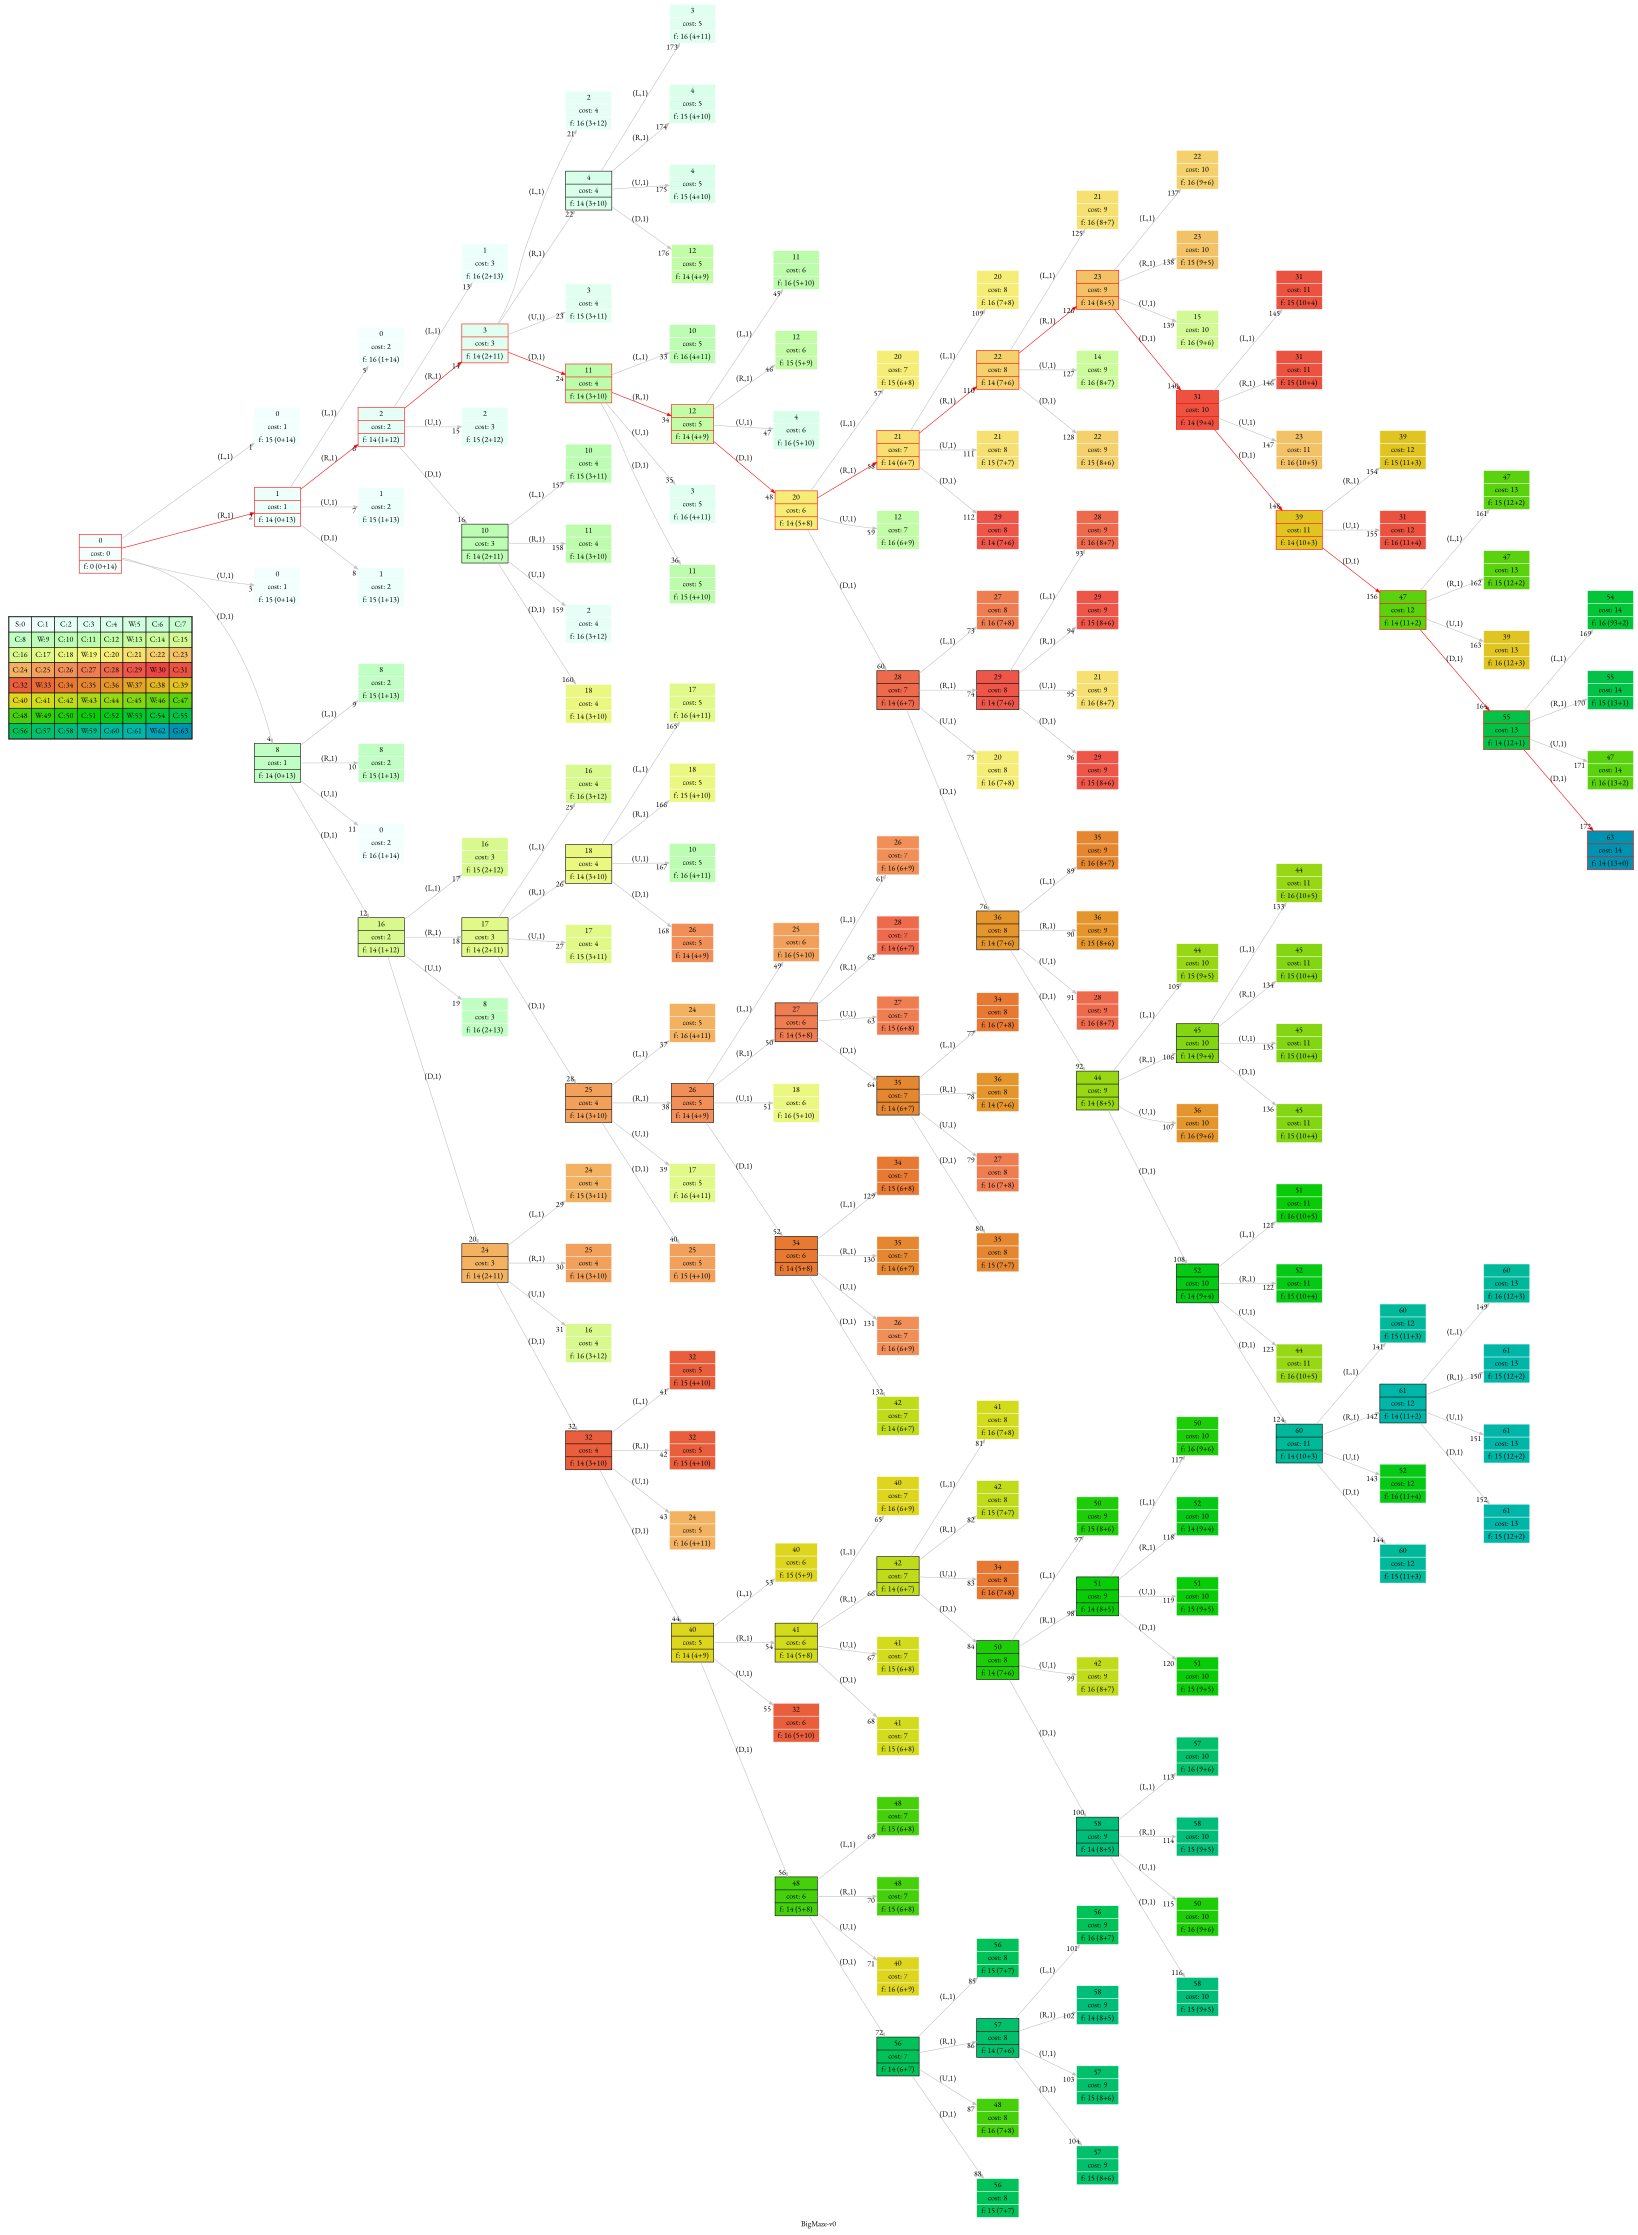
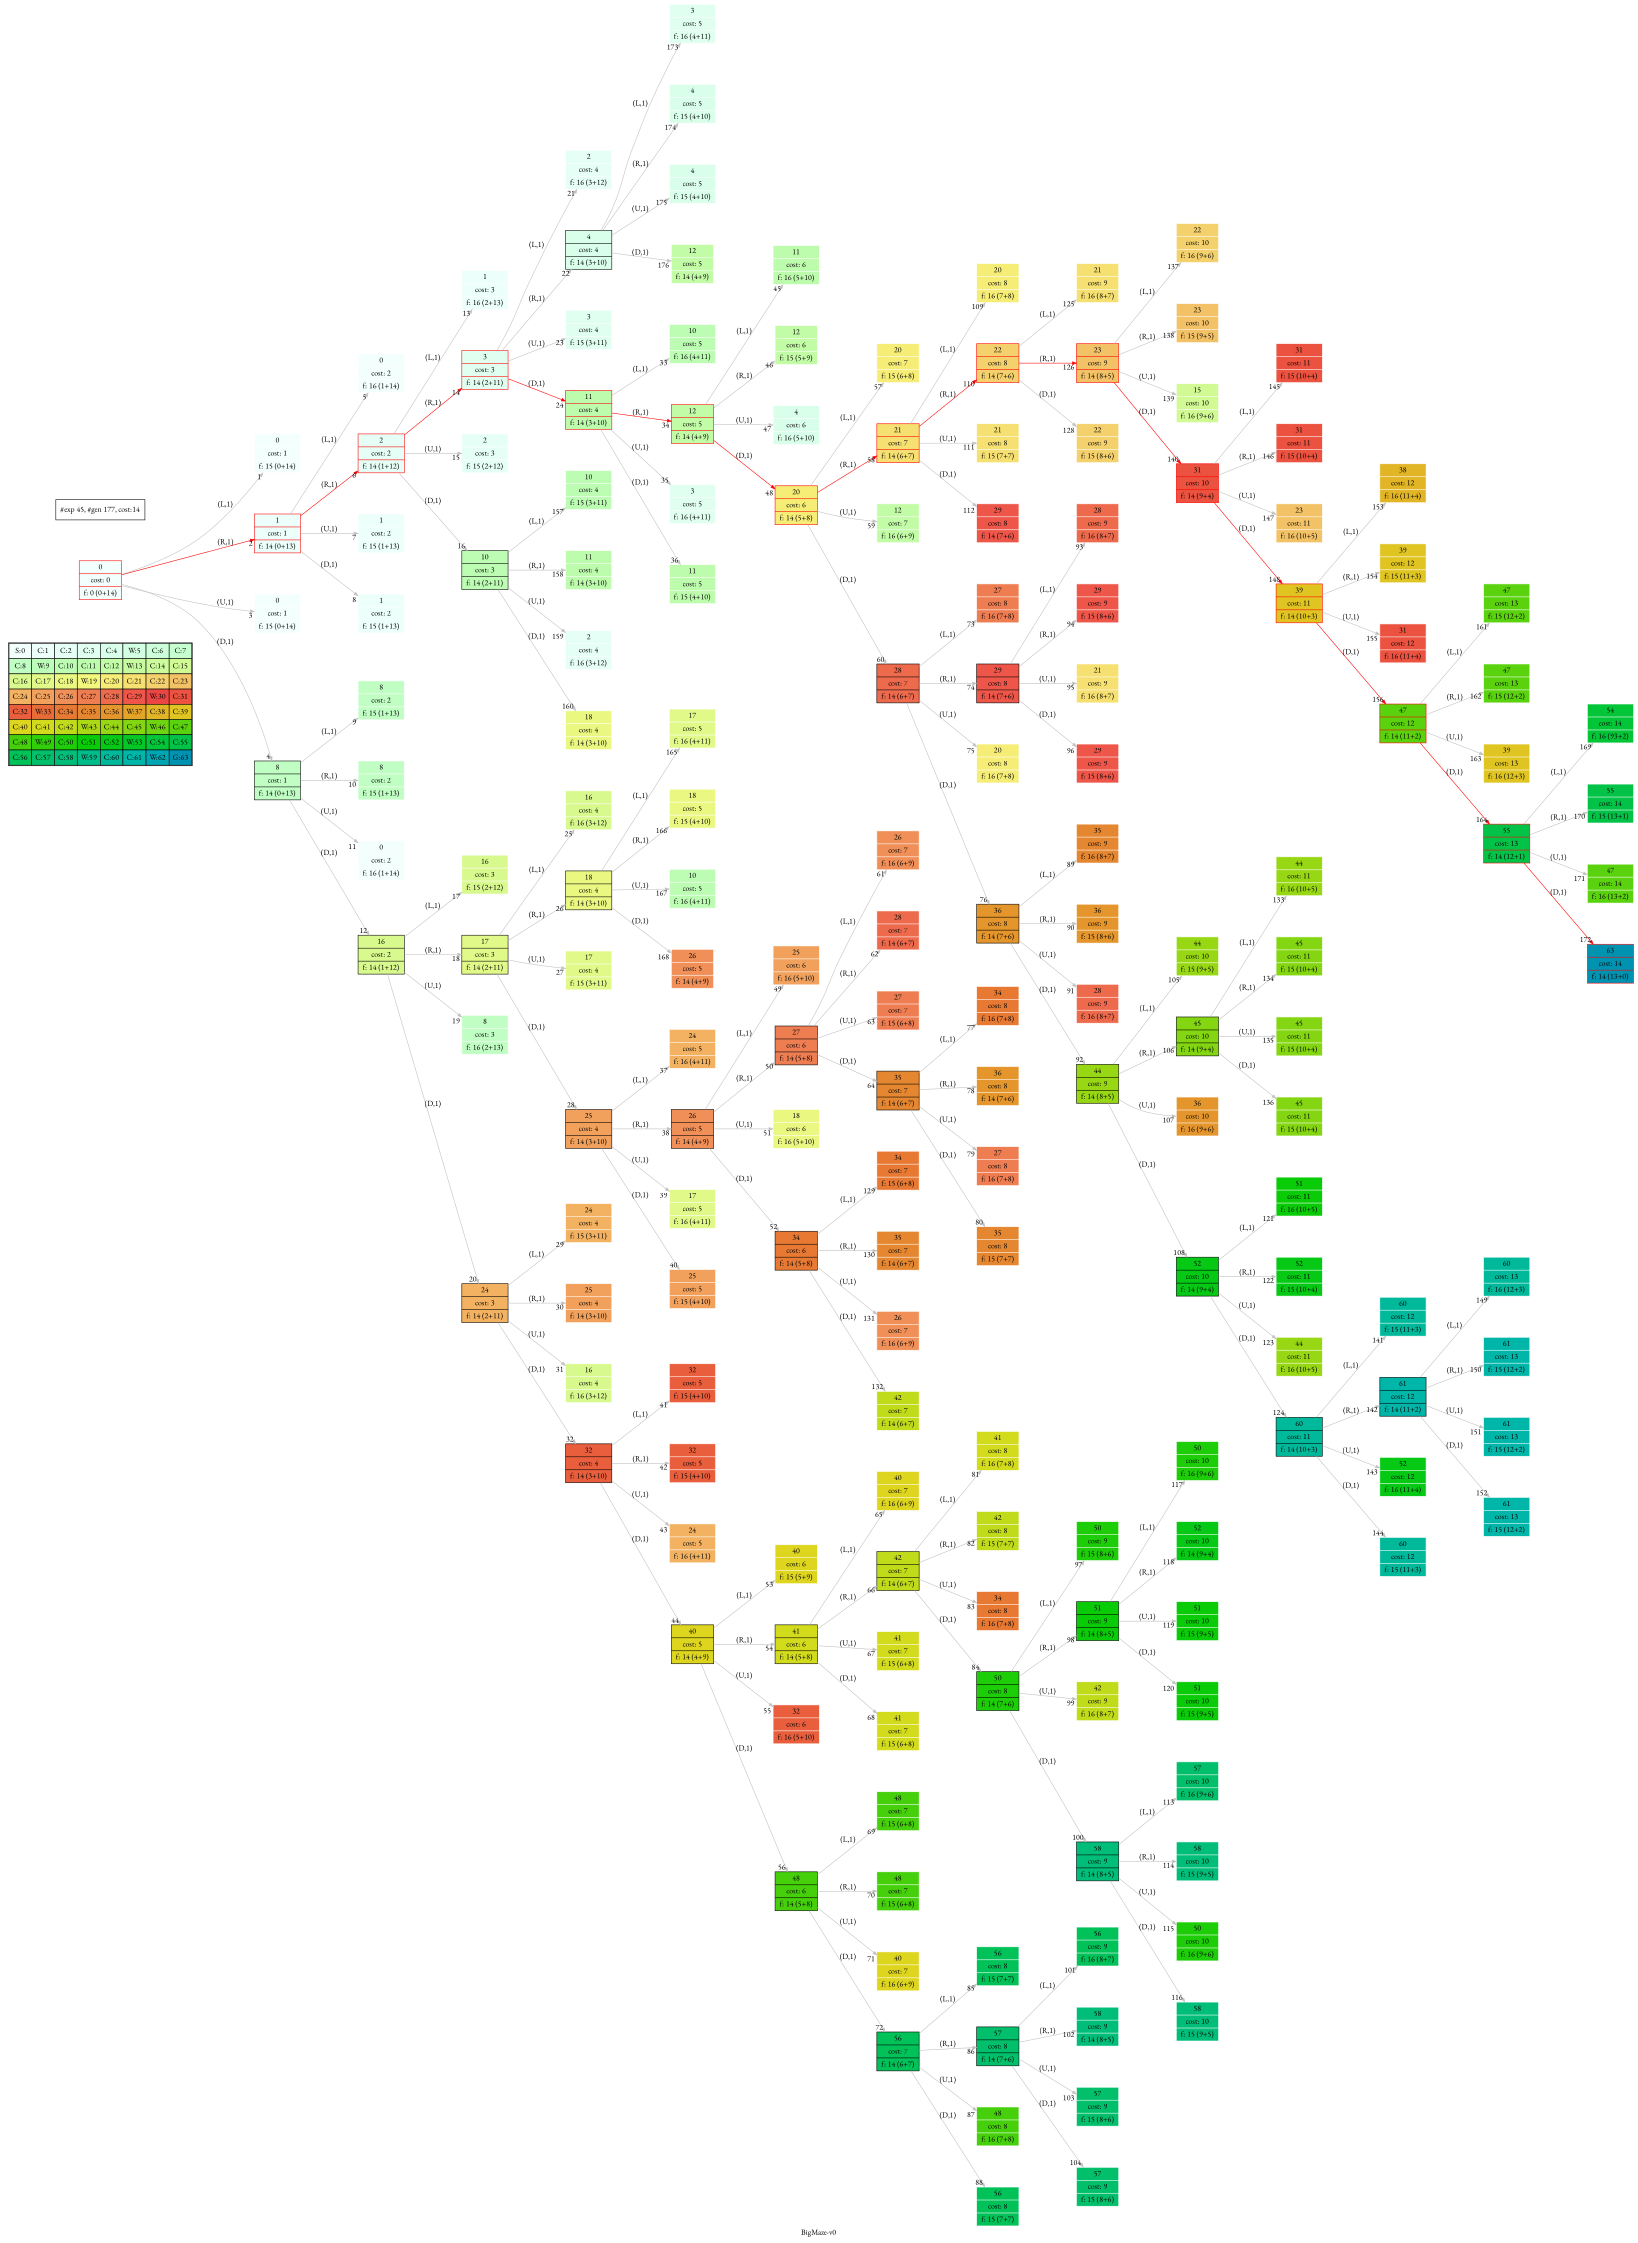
node "14": removed
node "38": added
node "#exp 45, #gen 177, cost:14": added
